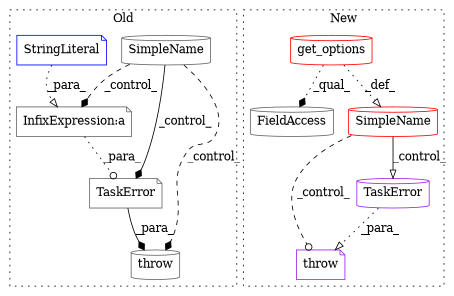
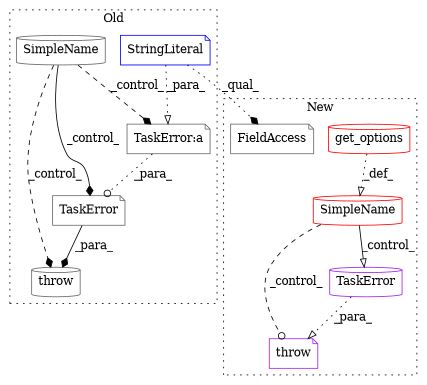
edge "get_options" -> "FieldAccess": now "StringLiteral" -> "FieldAccess"
node "InfixExpression:a": label "InfixExpression:a" -> "TaskError:a"
node "FieldAccess": shape cylinder -> note
